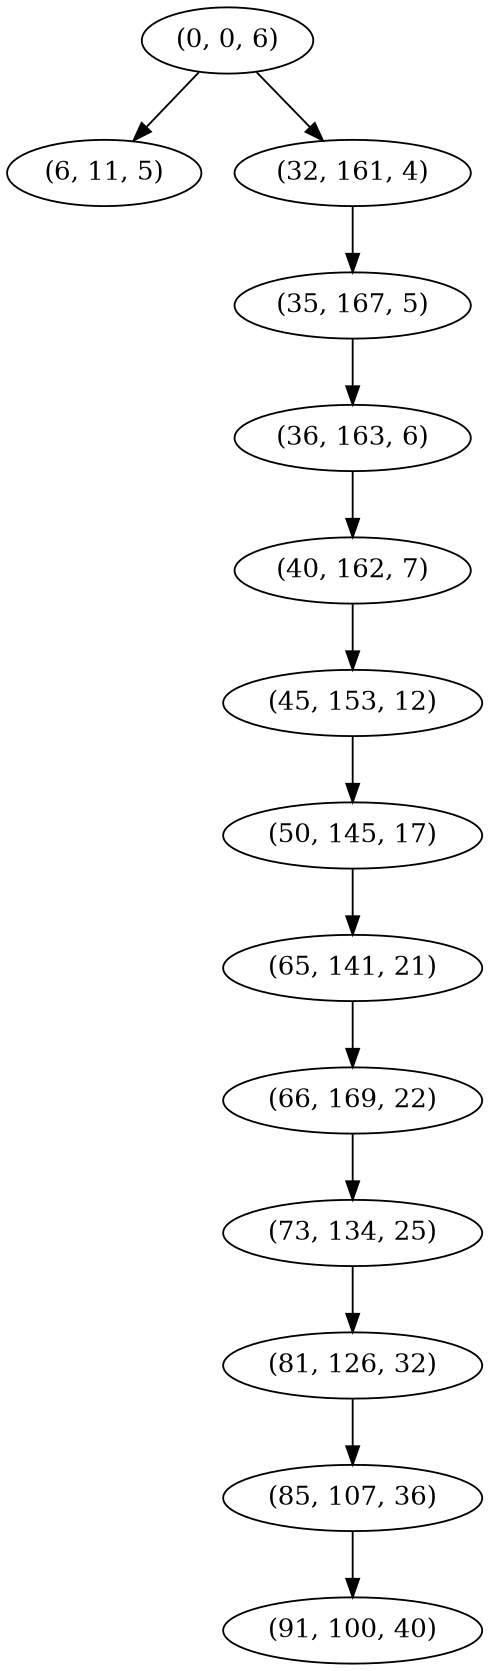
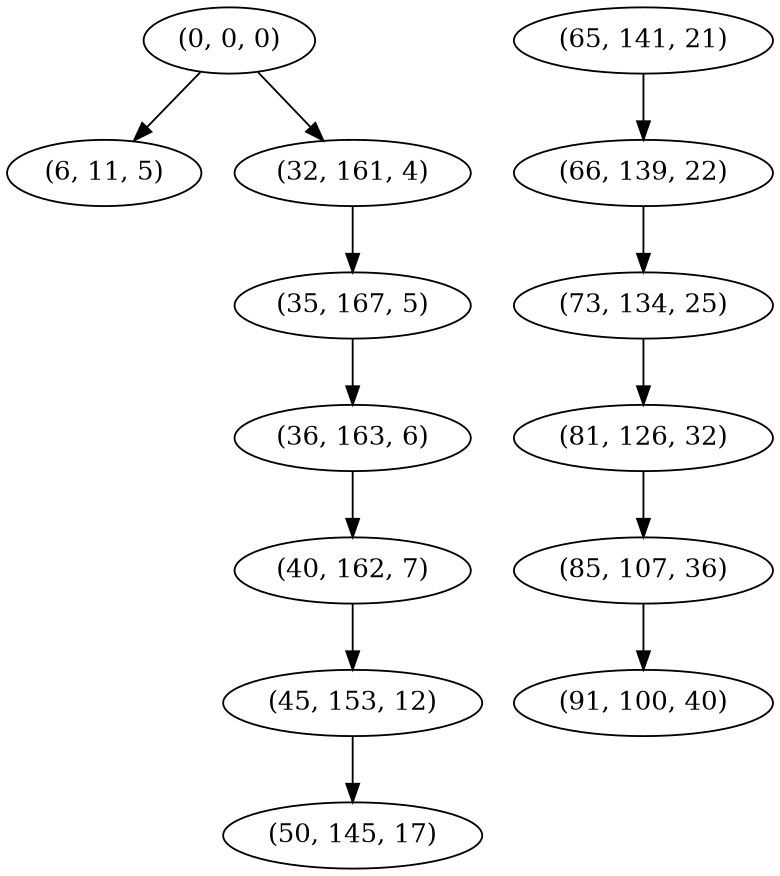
node "(0, 0, 6)": label "(0, 0, 6)" -> "(0, 0, 0)"
edge "(50, 145, 17)" -> "(65, 141, 21)": removed
node "(66, 169, 22)": label "(66, 169, 22)" -> "(66, 139, 22)"
